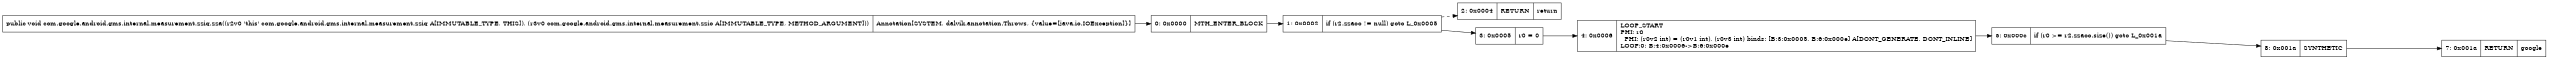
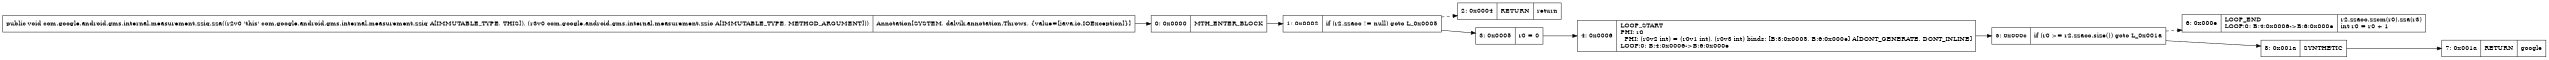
node "6: 0x000e": added
